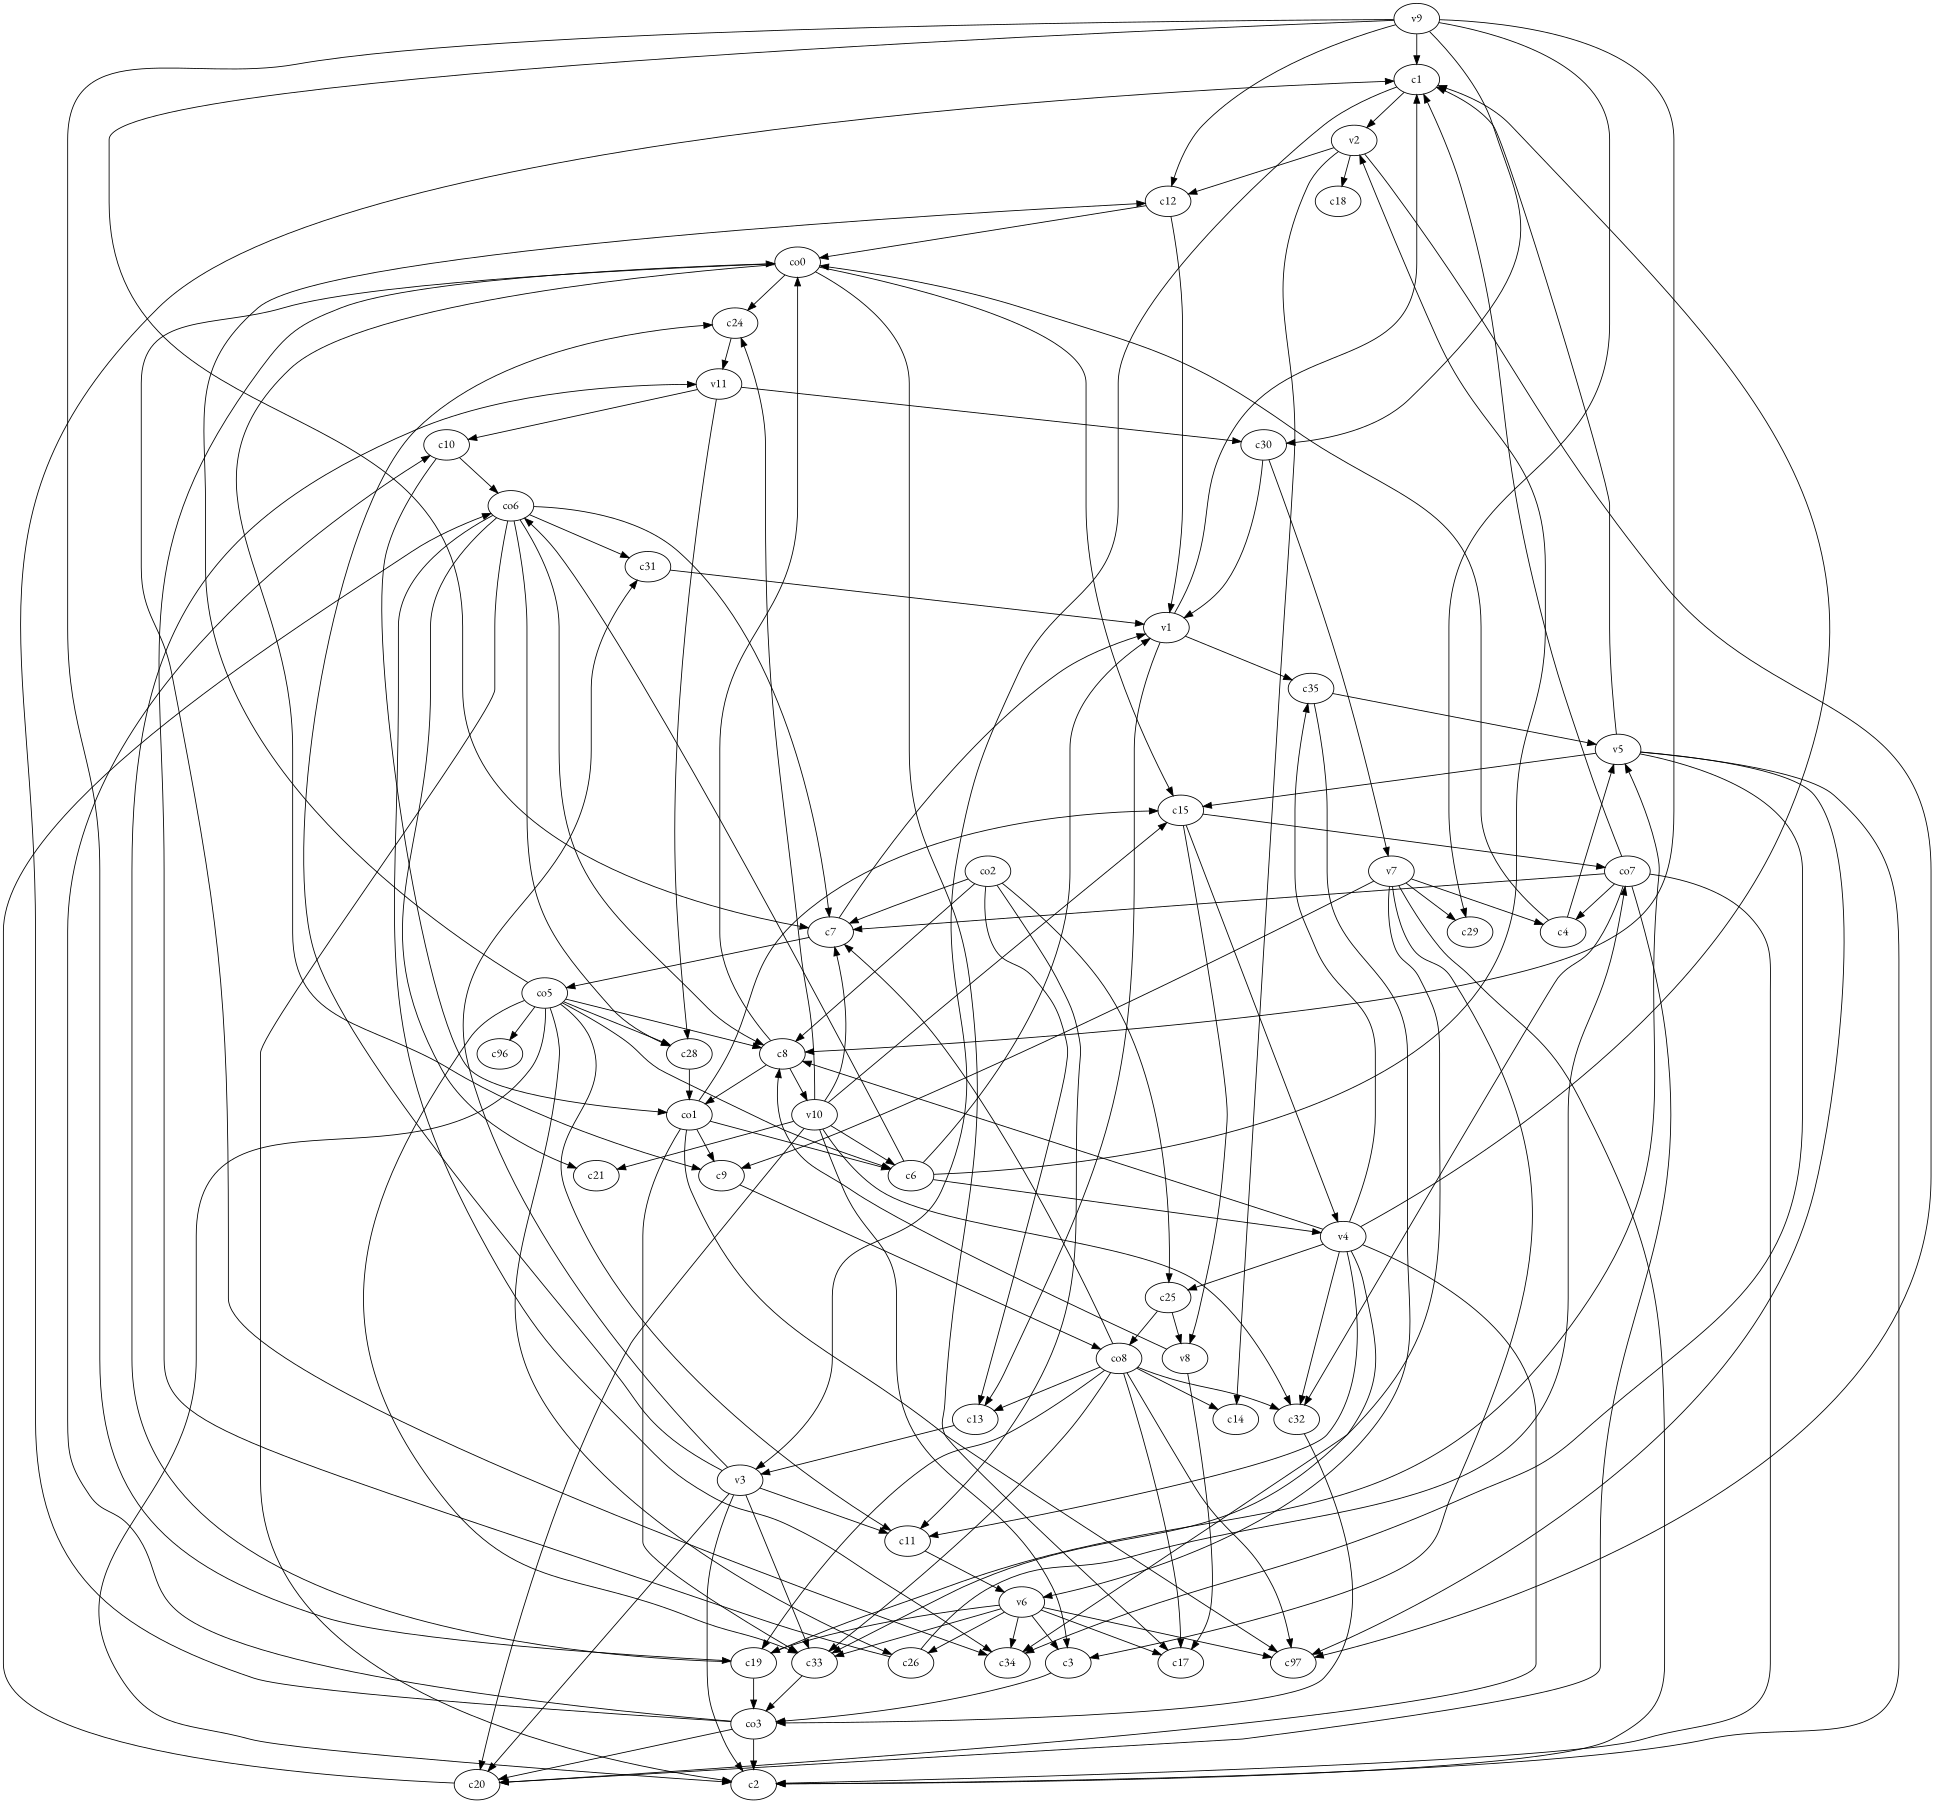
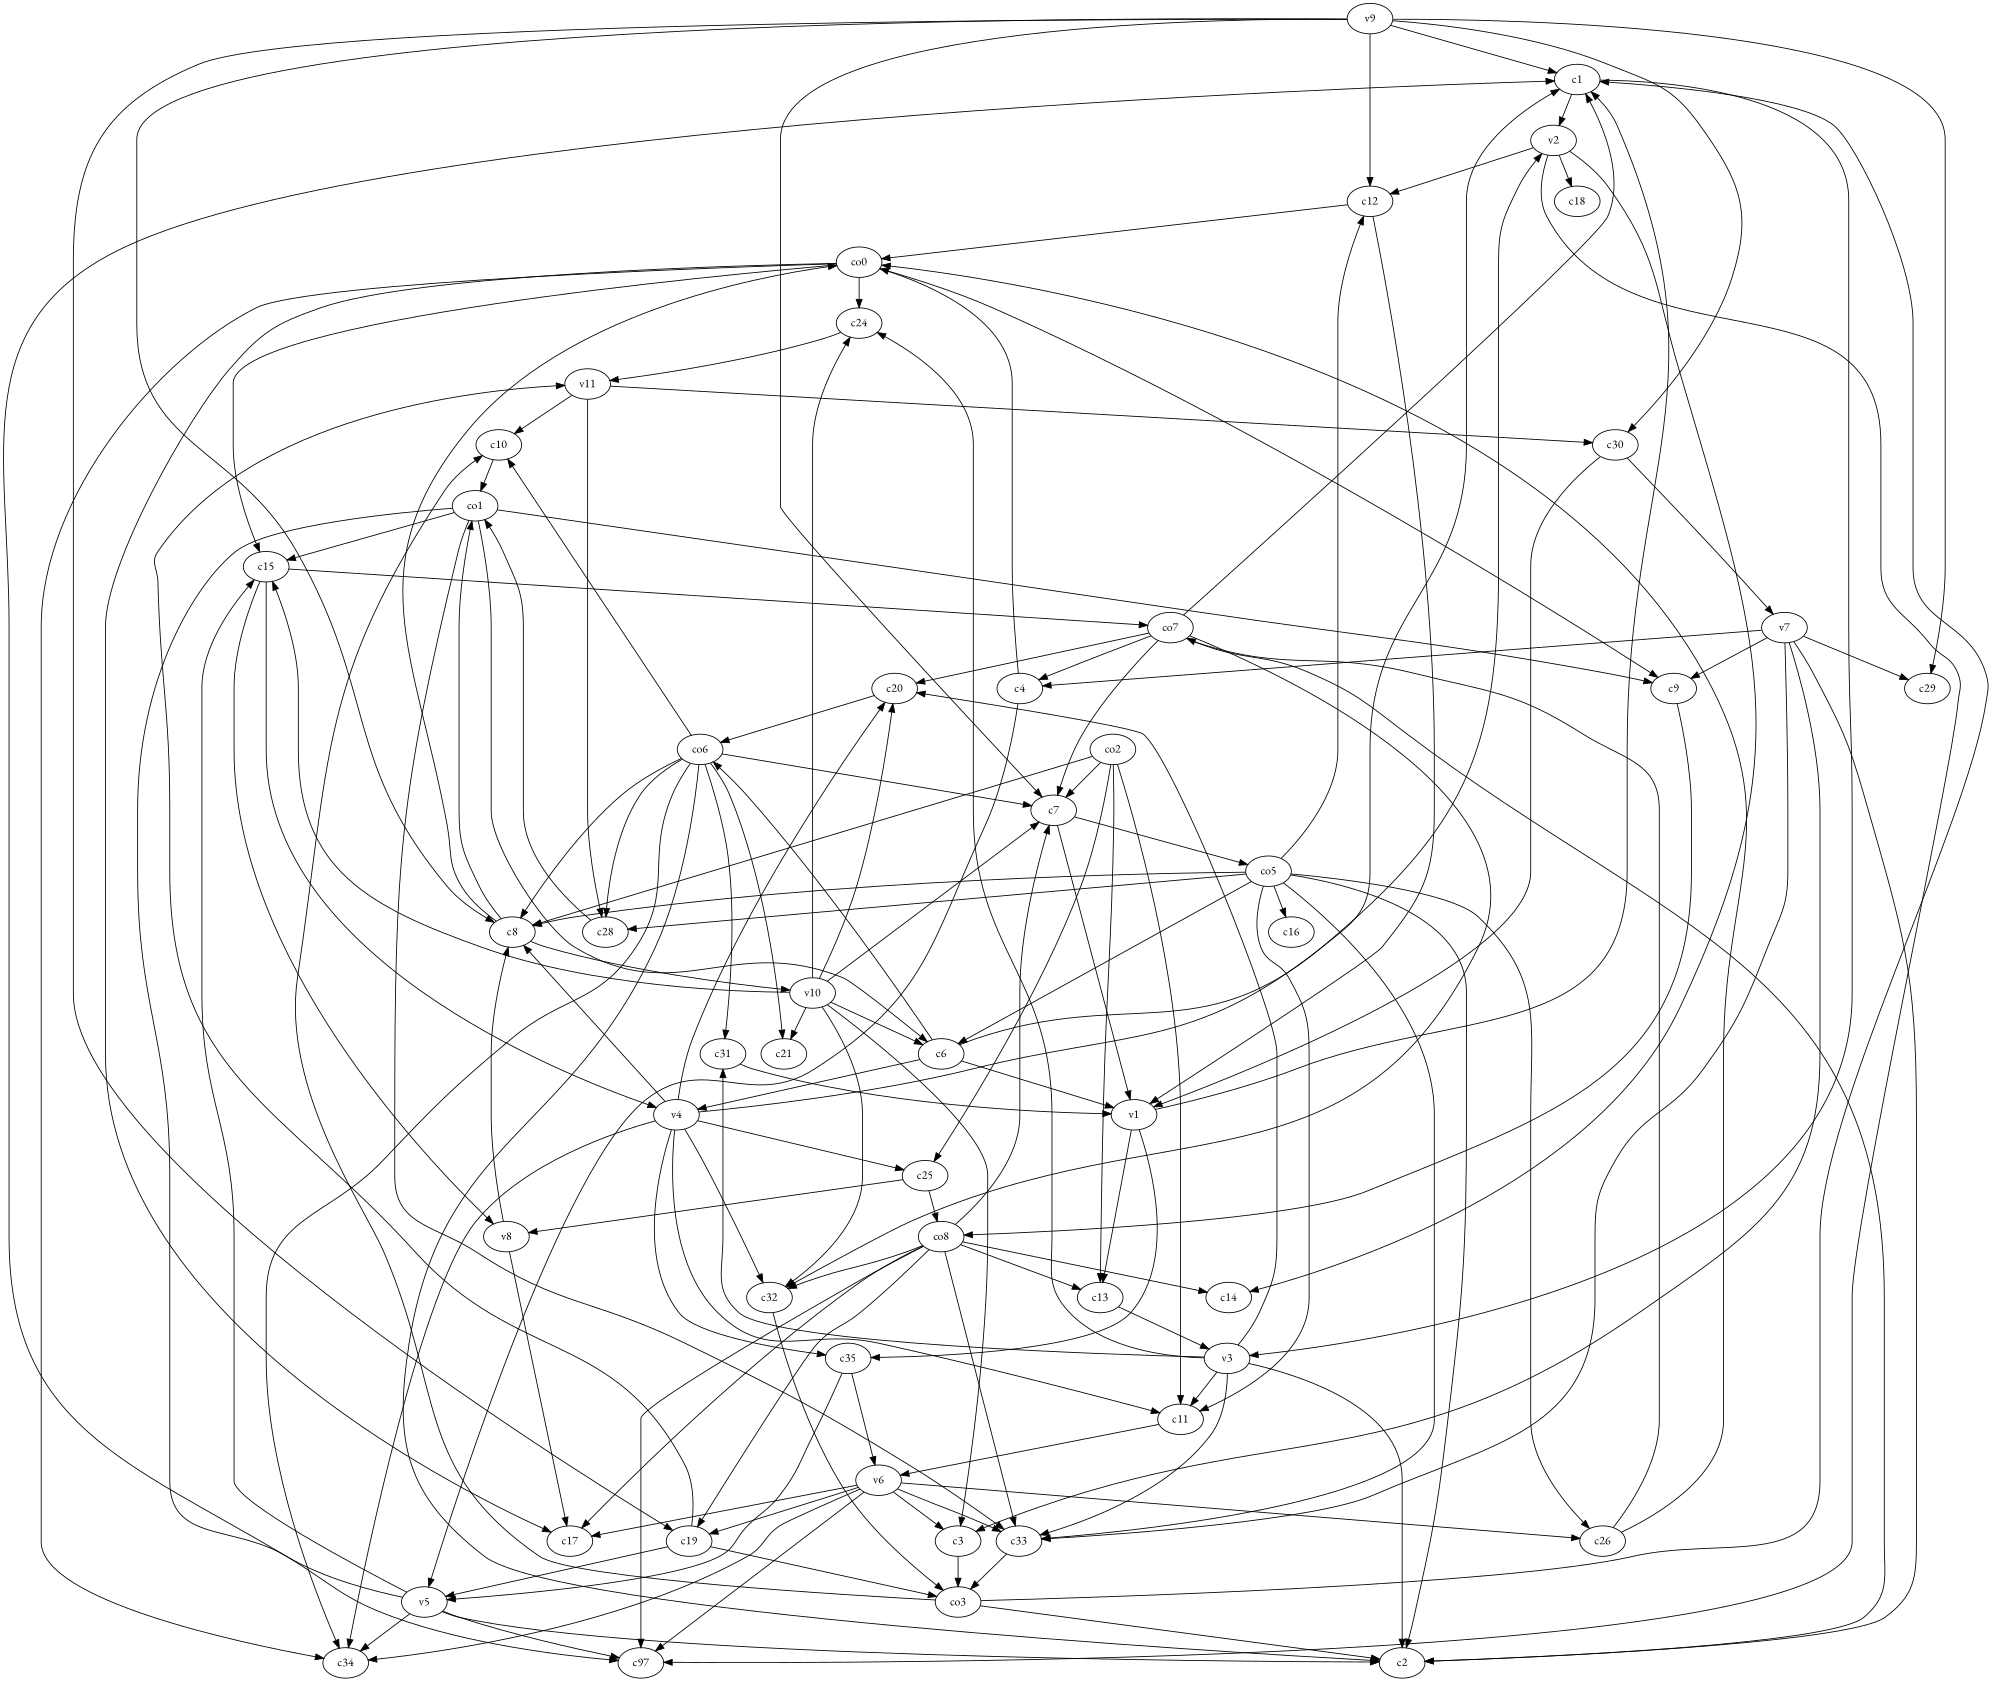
edge "c10" -> "co6": reversed
node "c96": label "c96" -> "c16"
edge "co3" -> "c20": removed
